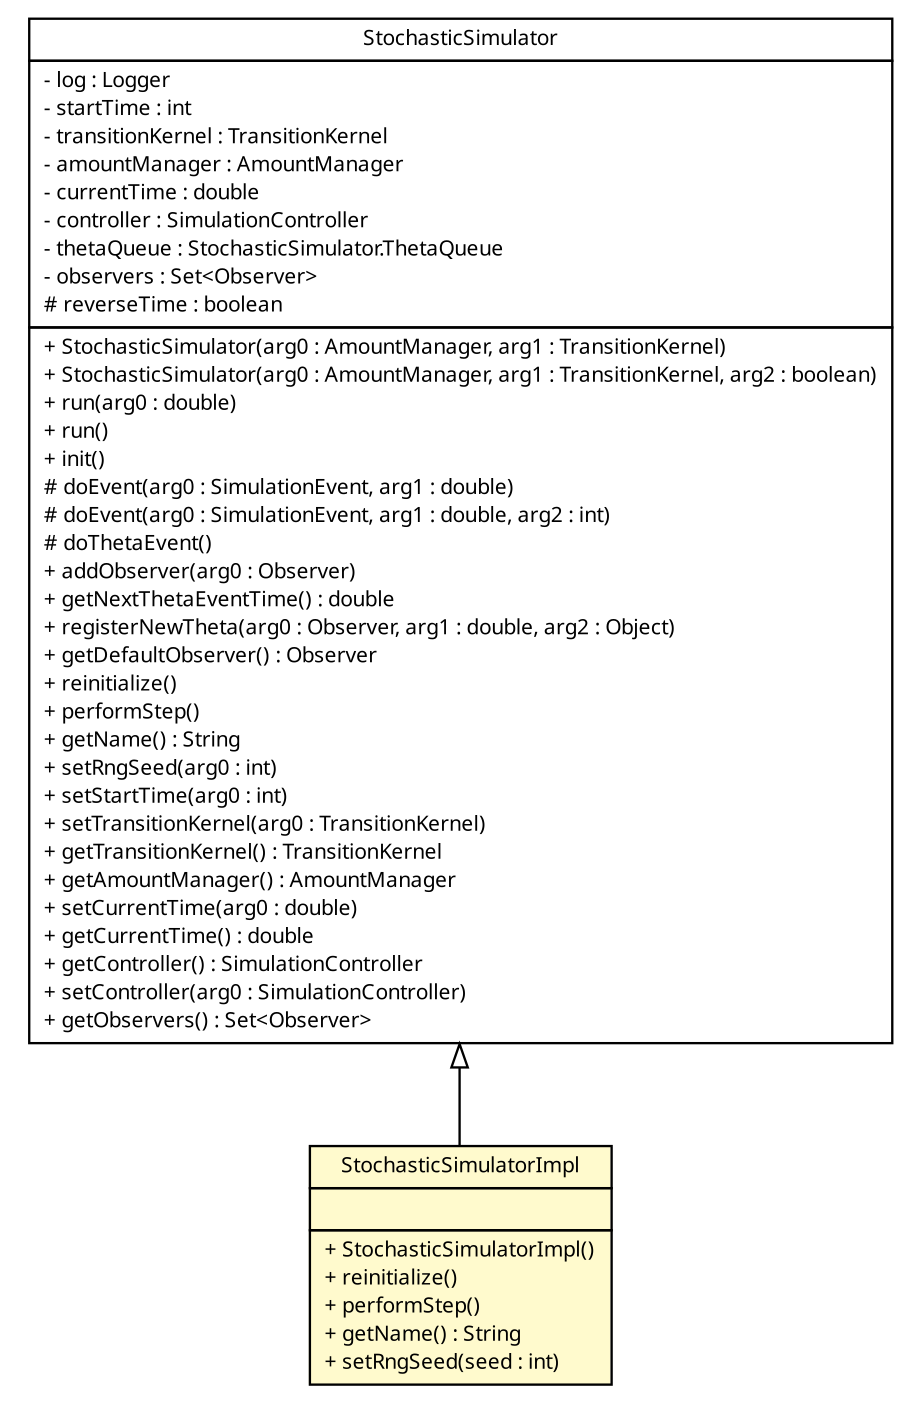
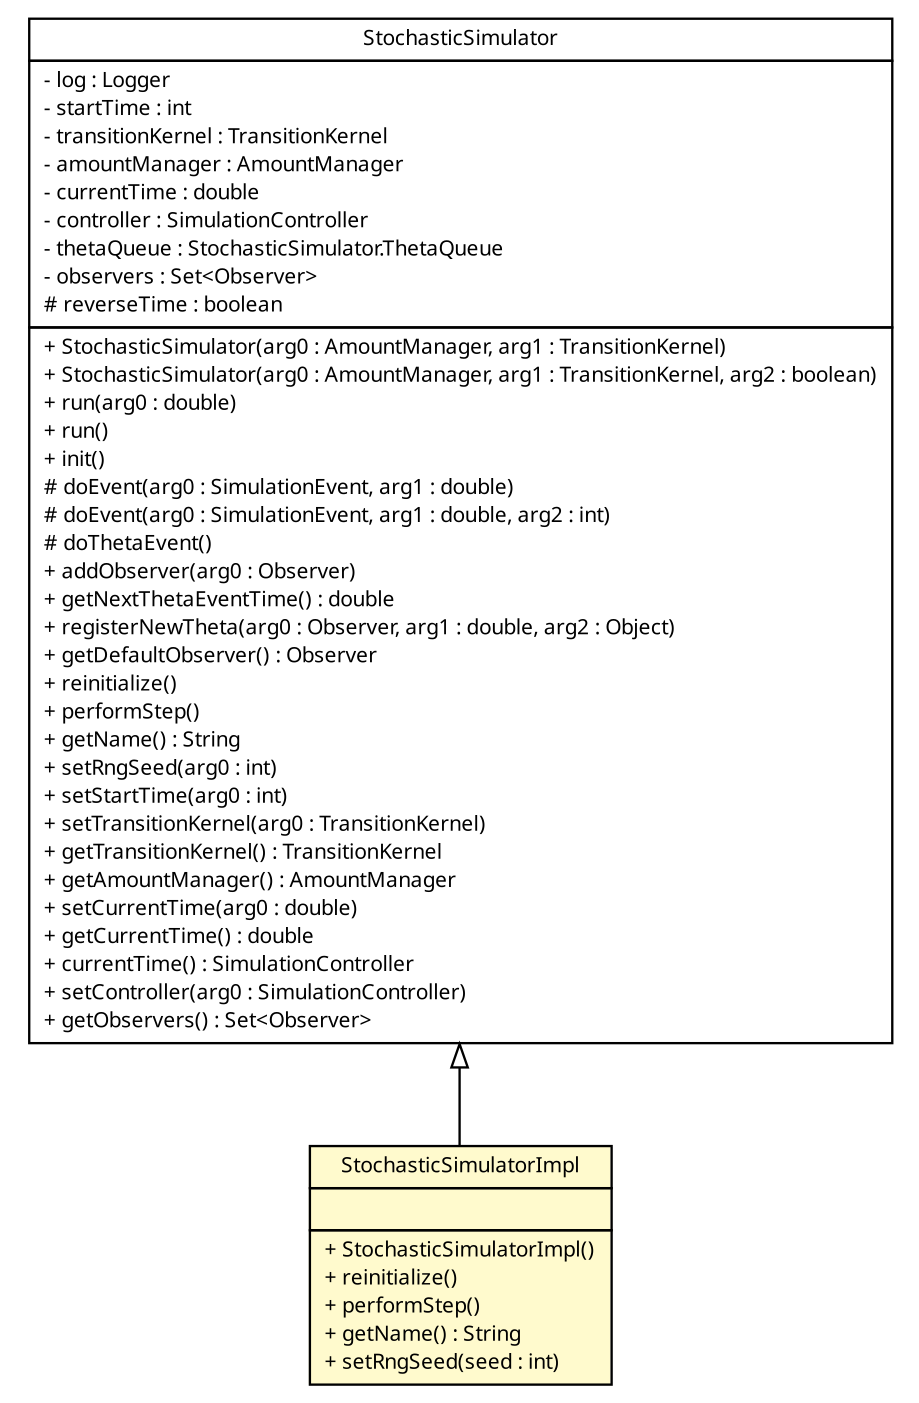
node "StochasticSimulator": text "+ getController() : SimulationController" -> "+ currentTime() : SimulationController"
